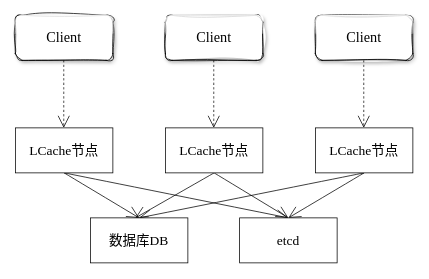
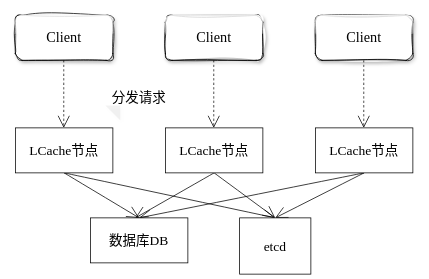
node "分发请求": added
node "etcd": size 98x45 -> 71x56
